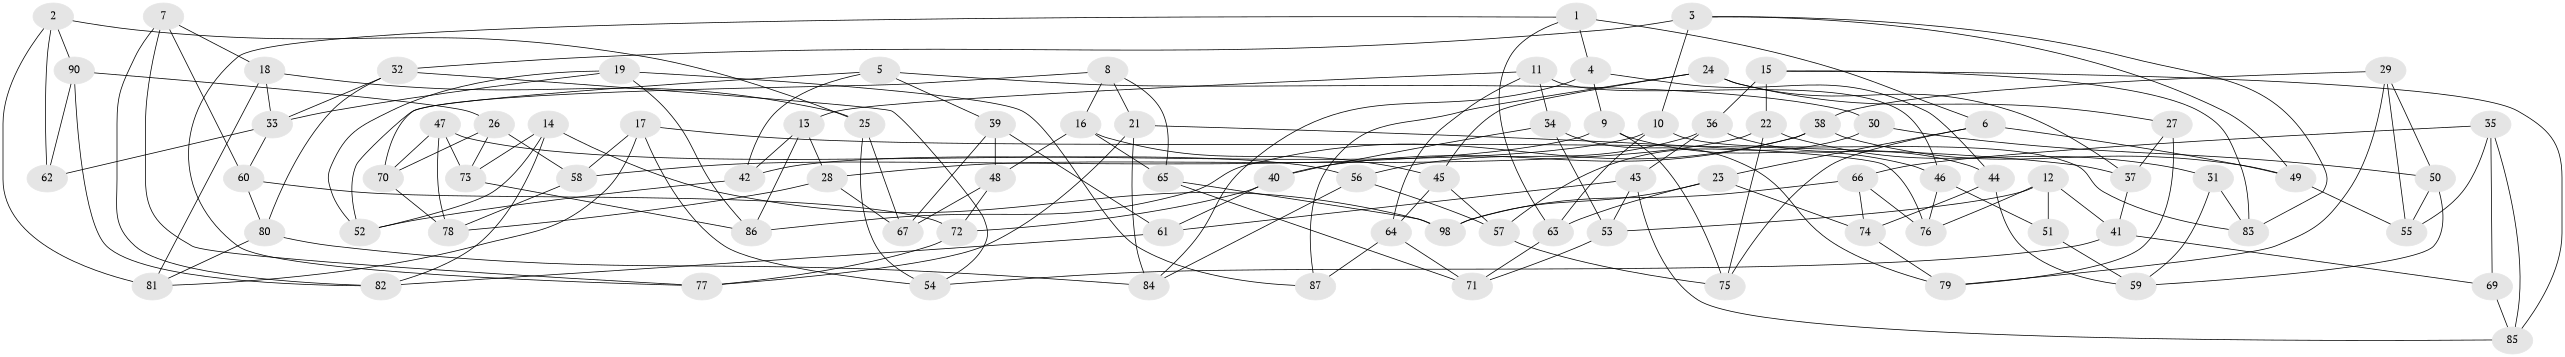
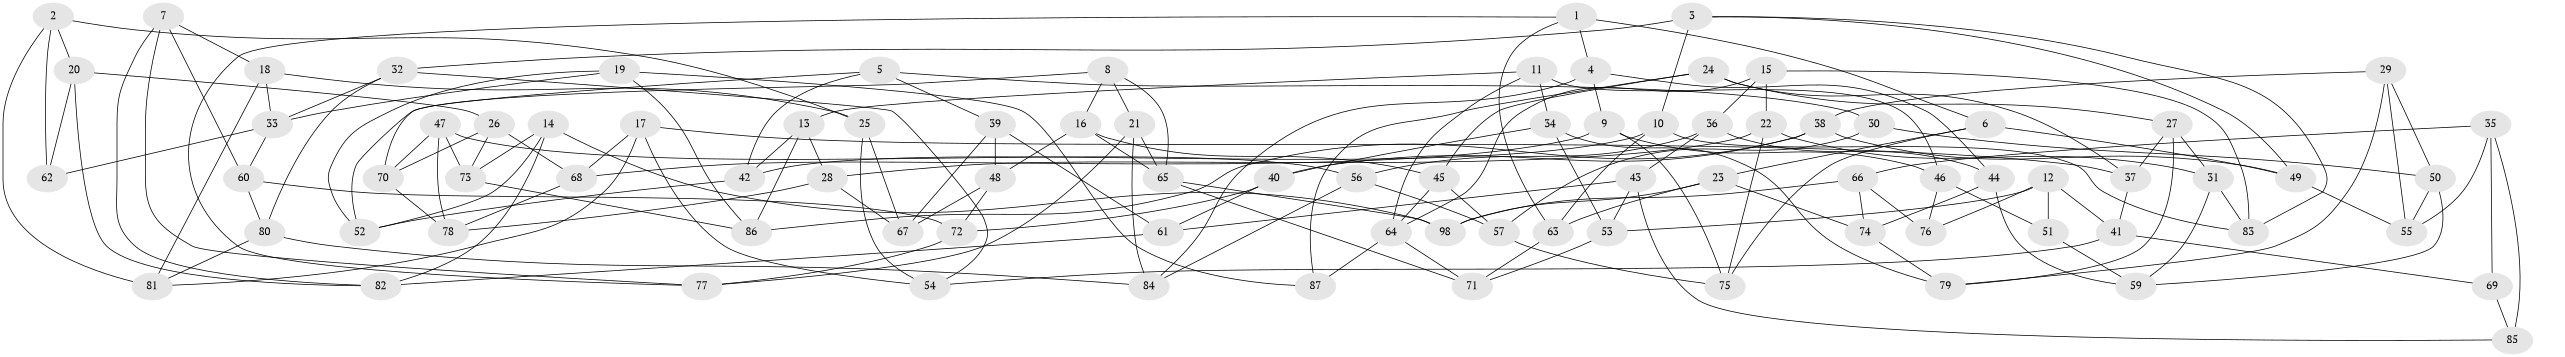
node "90": label "90" -> "20"
edge "15" -- "85": now "15" -- "64"
edge "21" -- "76": now "21" -- "65"
edge "27" -- "31": added
node "58": label "58" -> "68"
